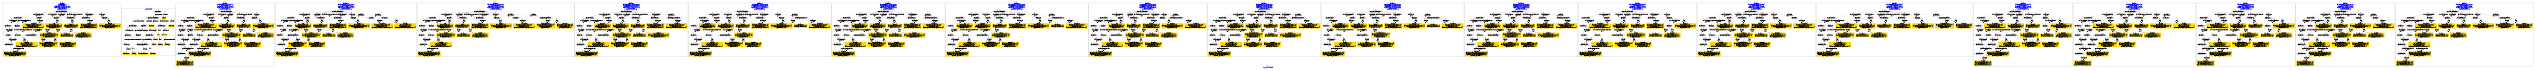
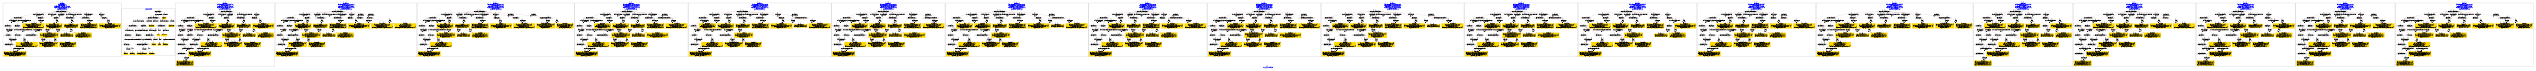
node "technique": label "technique" -> "made"
node "nationality_uri": label "nationality_uri" -> "label_uri"
